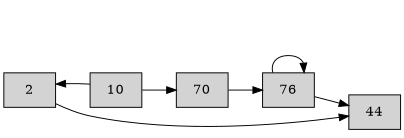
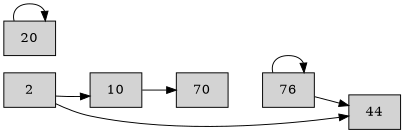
node "20": added
edge "10" -> "2": reversed
edge "70" -> "76": removed
